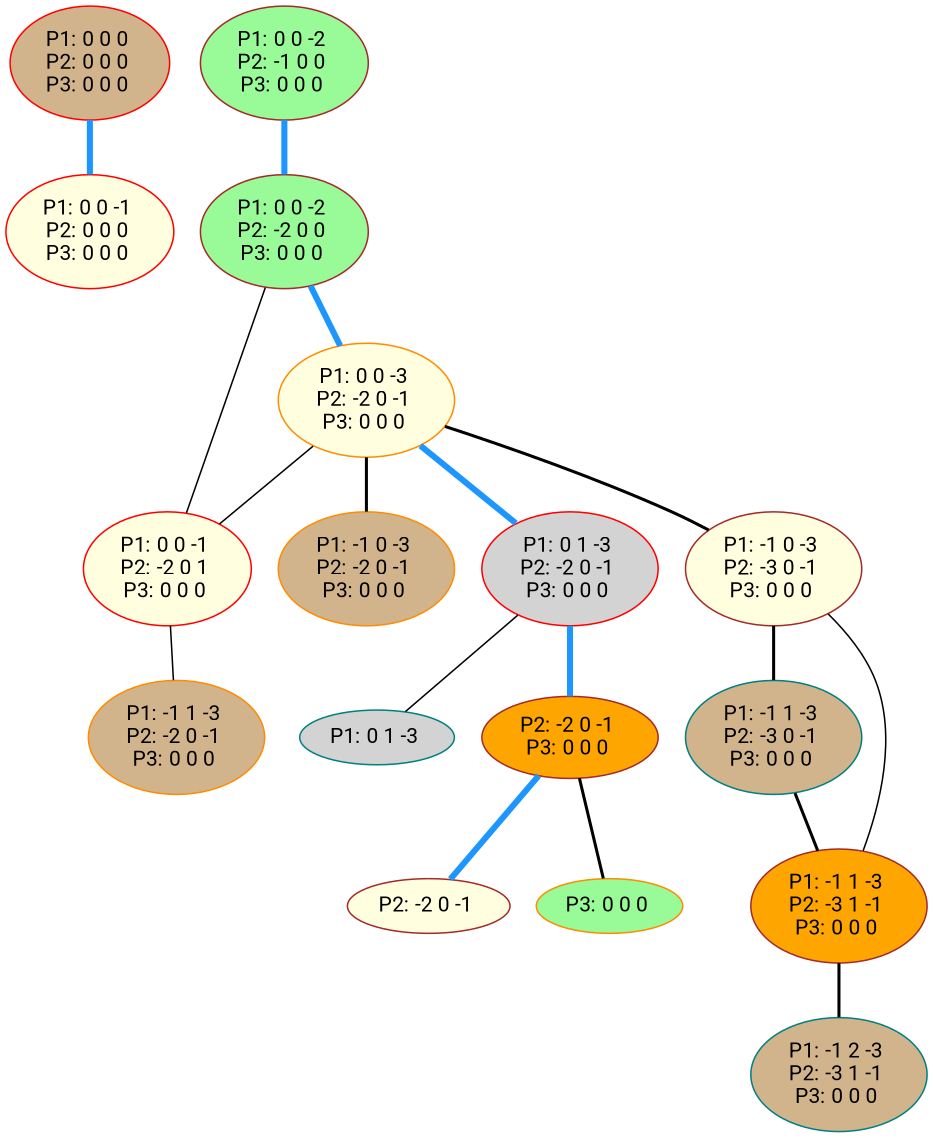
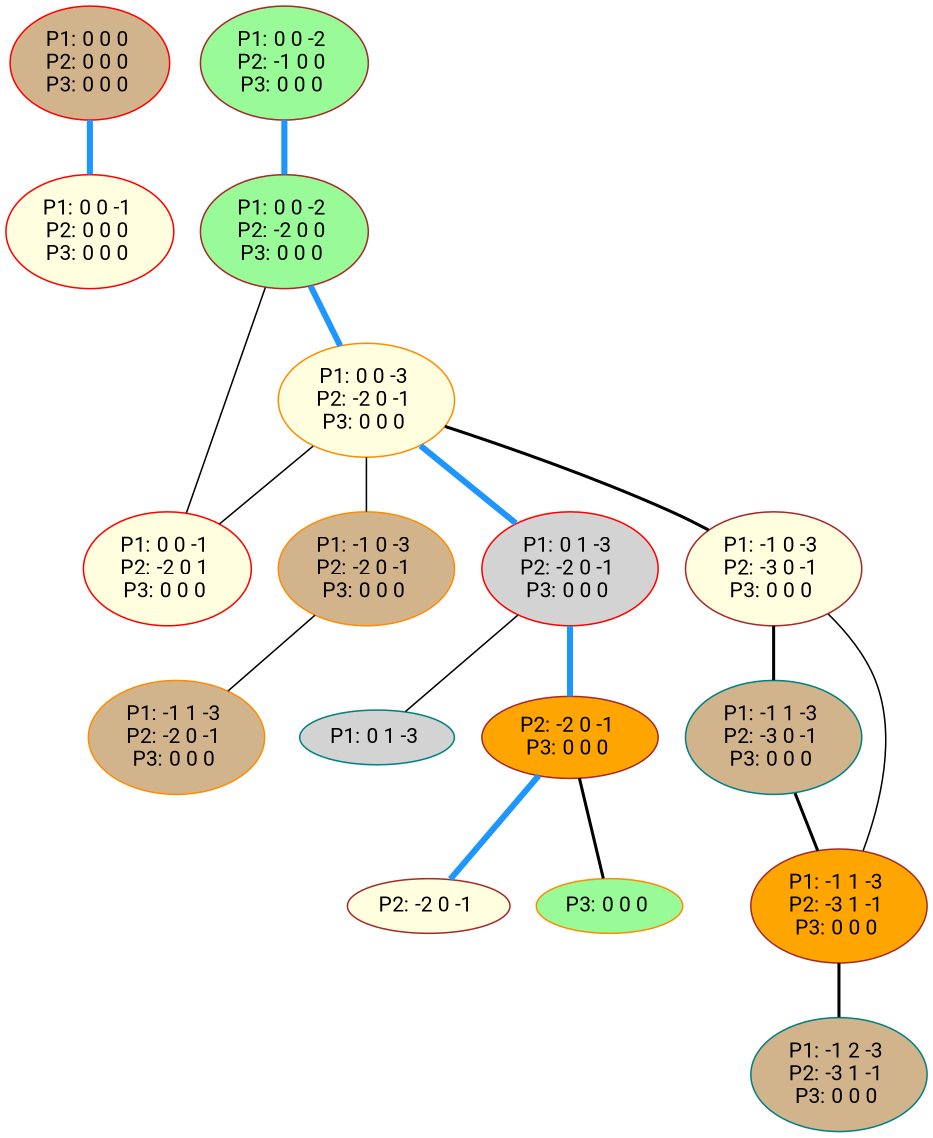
edge "P1: 0 0 -3 P2: -2 0 -1 P3: 0 0 0" -- "P1: -1 0 -3 P2: -2 0 -1 P3: 0 0 0": style bold -> solid
edge "P1: 0 0 -1 P2: -2 0 1 P3: 0 0 0" -- "P1: -1 1 -3 P2: -2 0 -1 P3: 0 0 0": now "P1: -1 0 -3 P2: -2 0 -1 P3: 0 0 0" -- "P1: -1 1 -3 P2: -2 0 -1 P3: 0 0 0"
